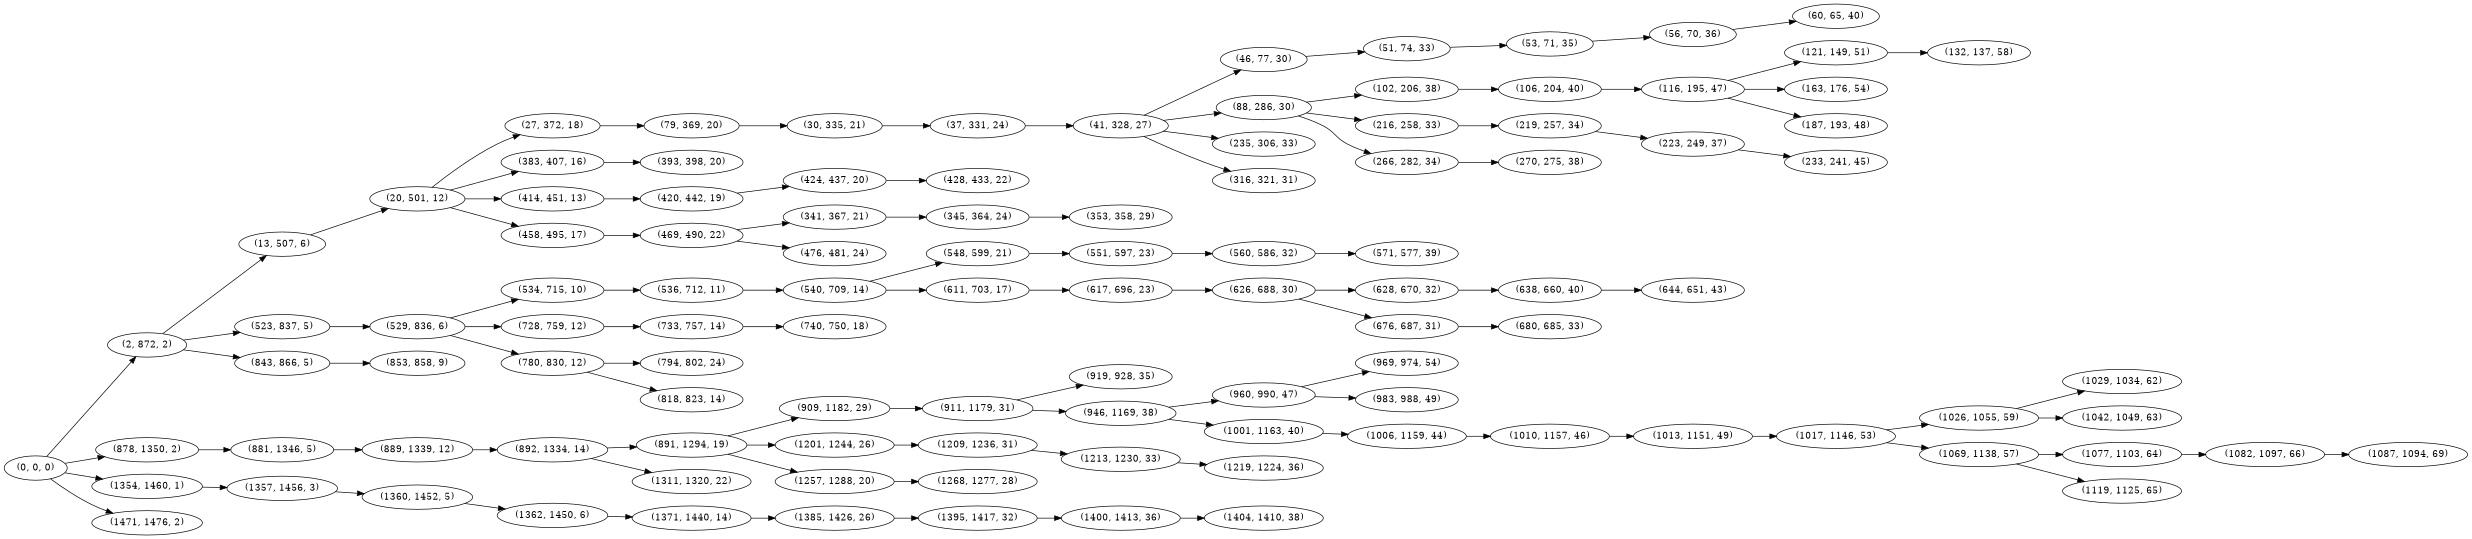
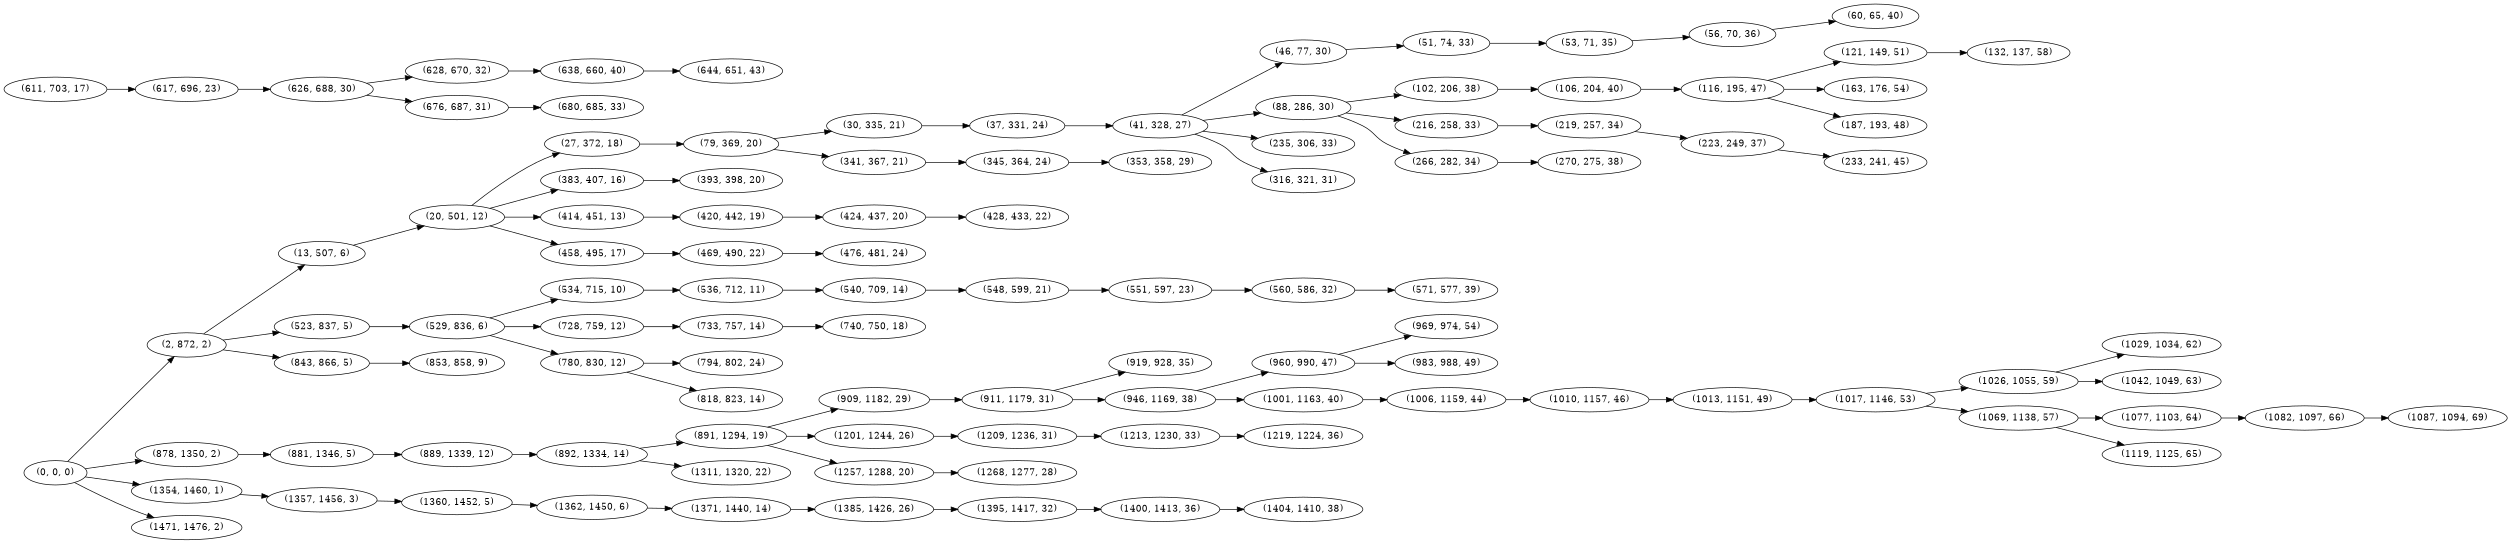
edge "(469, 490, 22)" -> "(341, 367, 21)": now "(79, 369, 20)" -> "(341, 367, 21)"
edge "(540, 709, 14)" -> "(611, 703, 17)": removed
